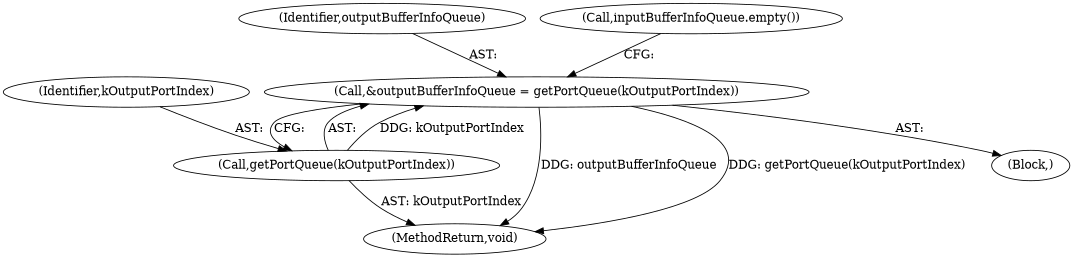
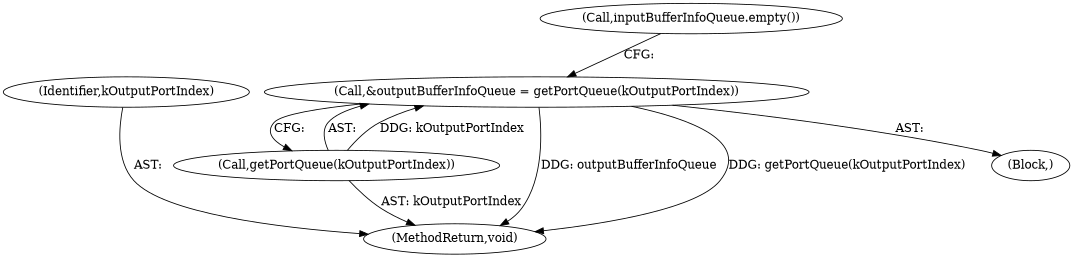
node "(Identifier,outputBufferInfoQueue)": removed
edge "(Identifier,kOutputPortIndex)" -> "(Call,getPortQueue(kOutputPortIndex))": now "(Identifier,kOutputPortIndex)" -> "(MethodReturn,void)"
